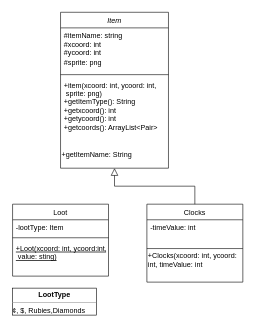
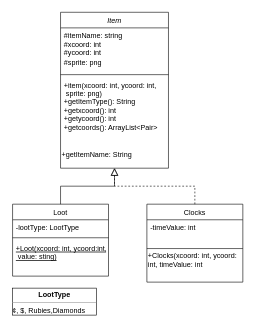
edge "Loot" -> "Item": added
edge "Clocks" -> "Item": style solid -> dashed
node "-lootType: Item": label "-lootType: Item" -> "-lootType: LootType"
